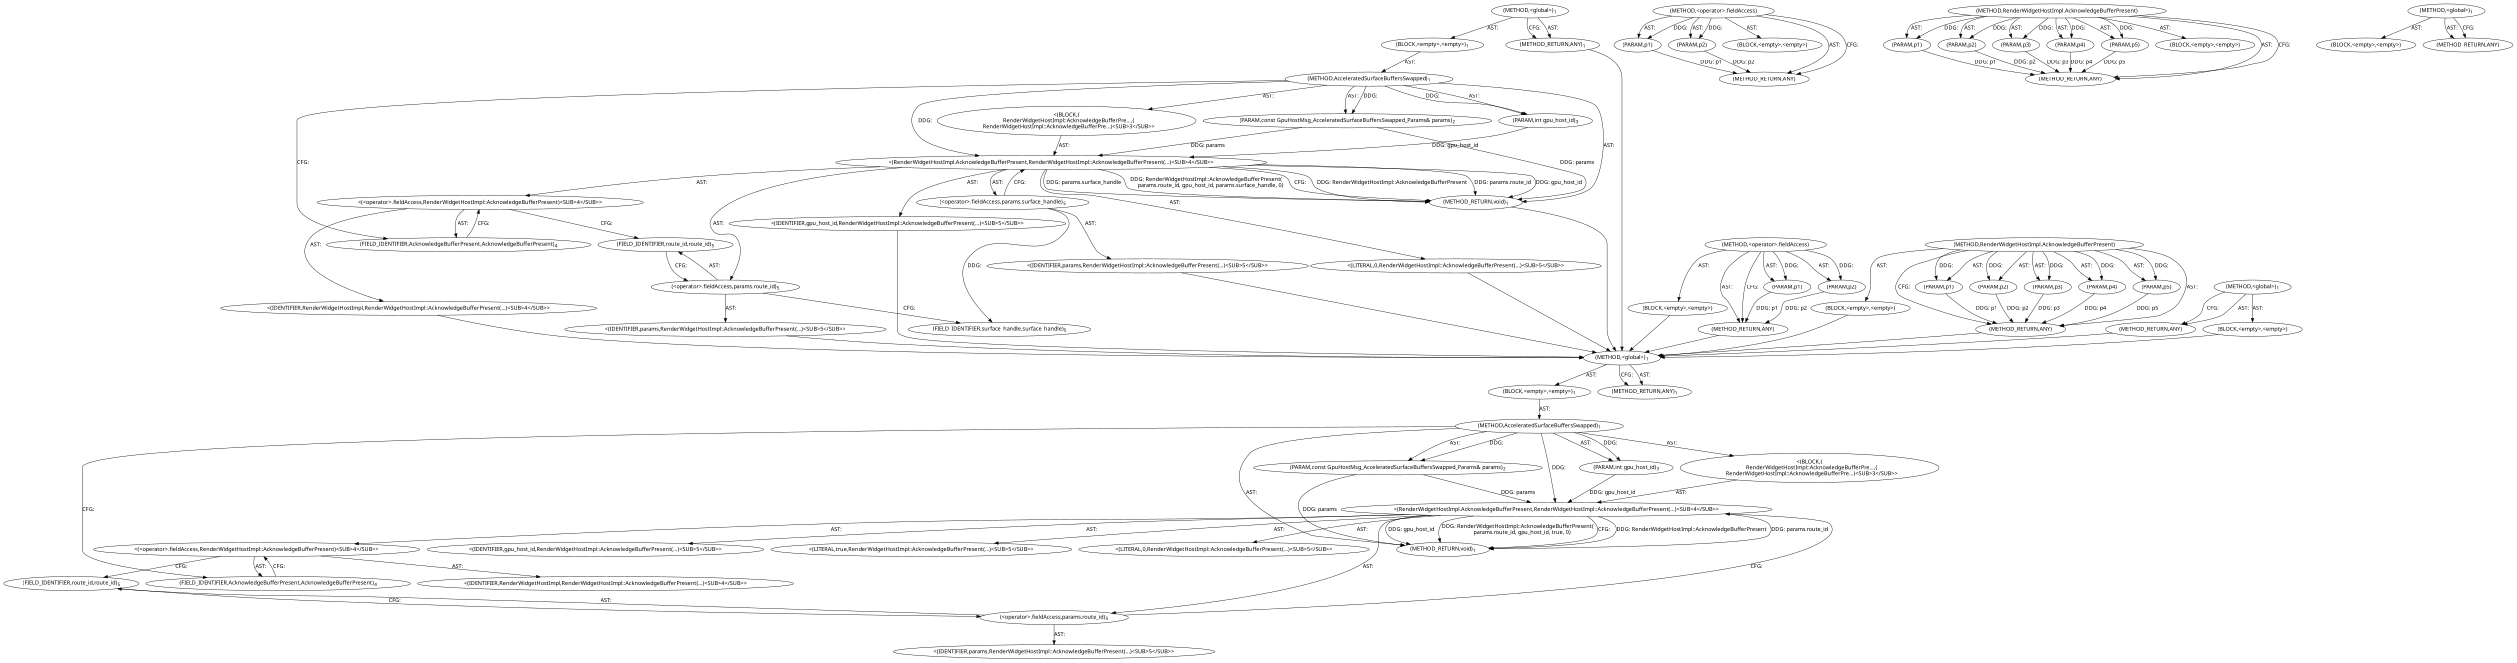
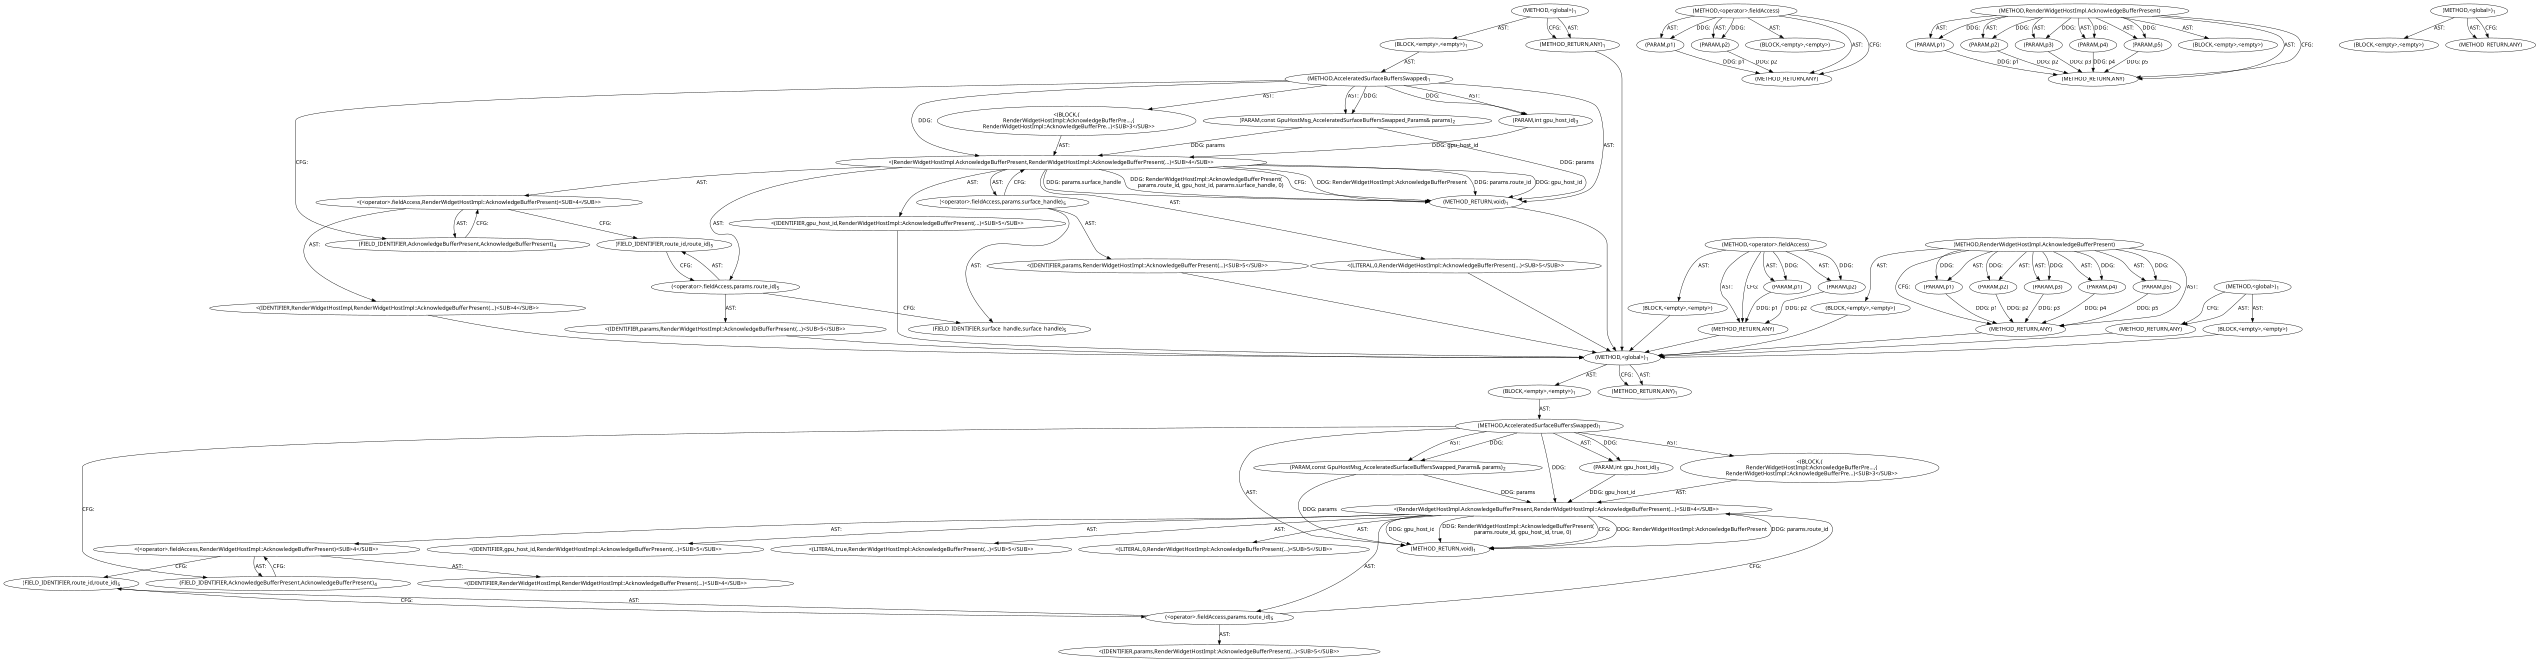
edge "(<operator>.fieldAccess,params.surface_handle)" -> "(FIELD_IDENTIFIER,surface_handle,surface_handle)": label "DDG: " -> "AST: "
